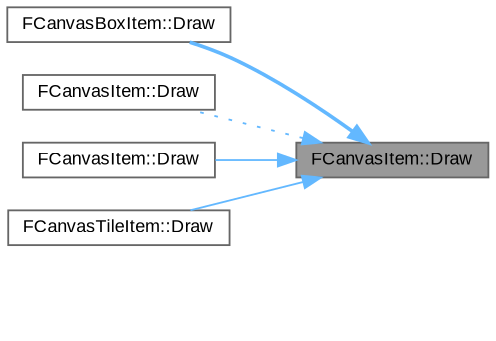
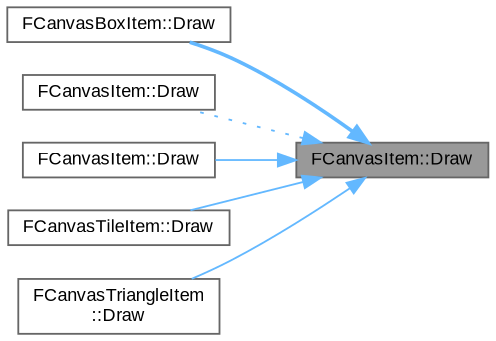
node "FCanvasTriangleItem ::Draw": added
